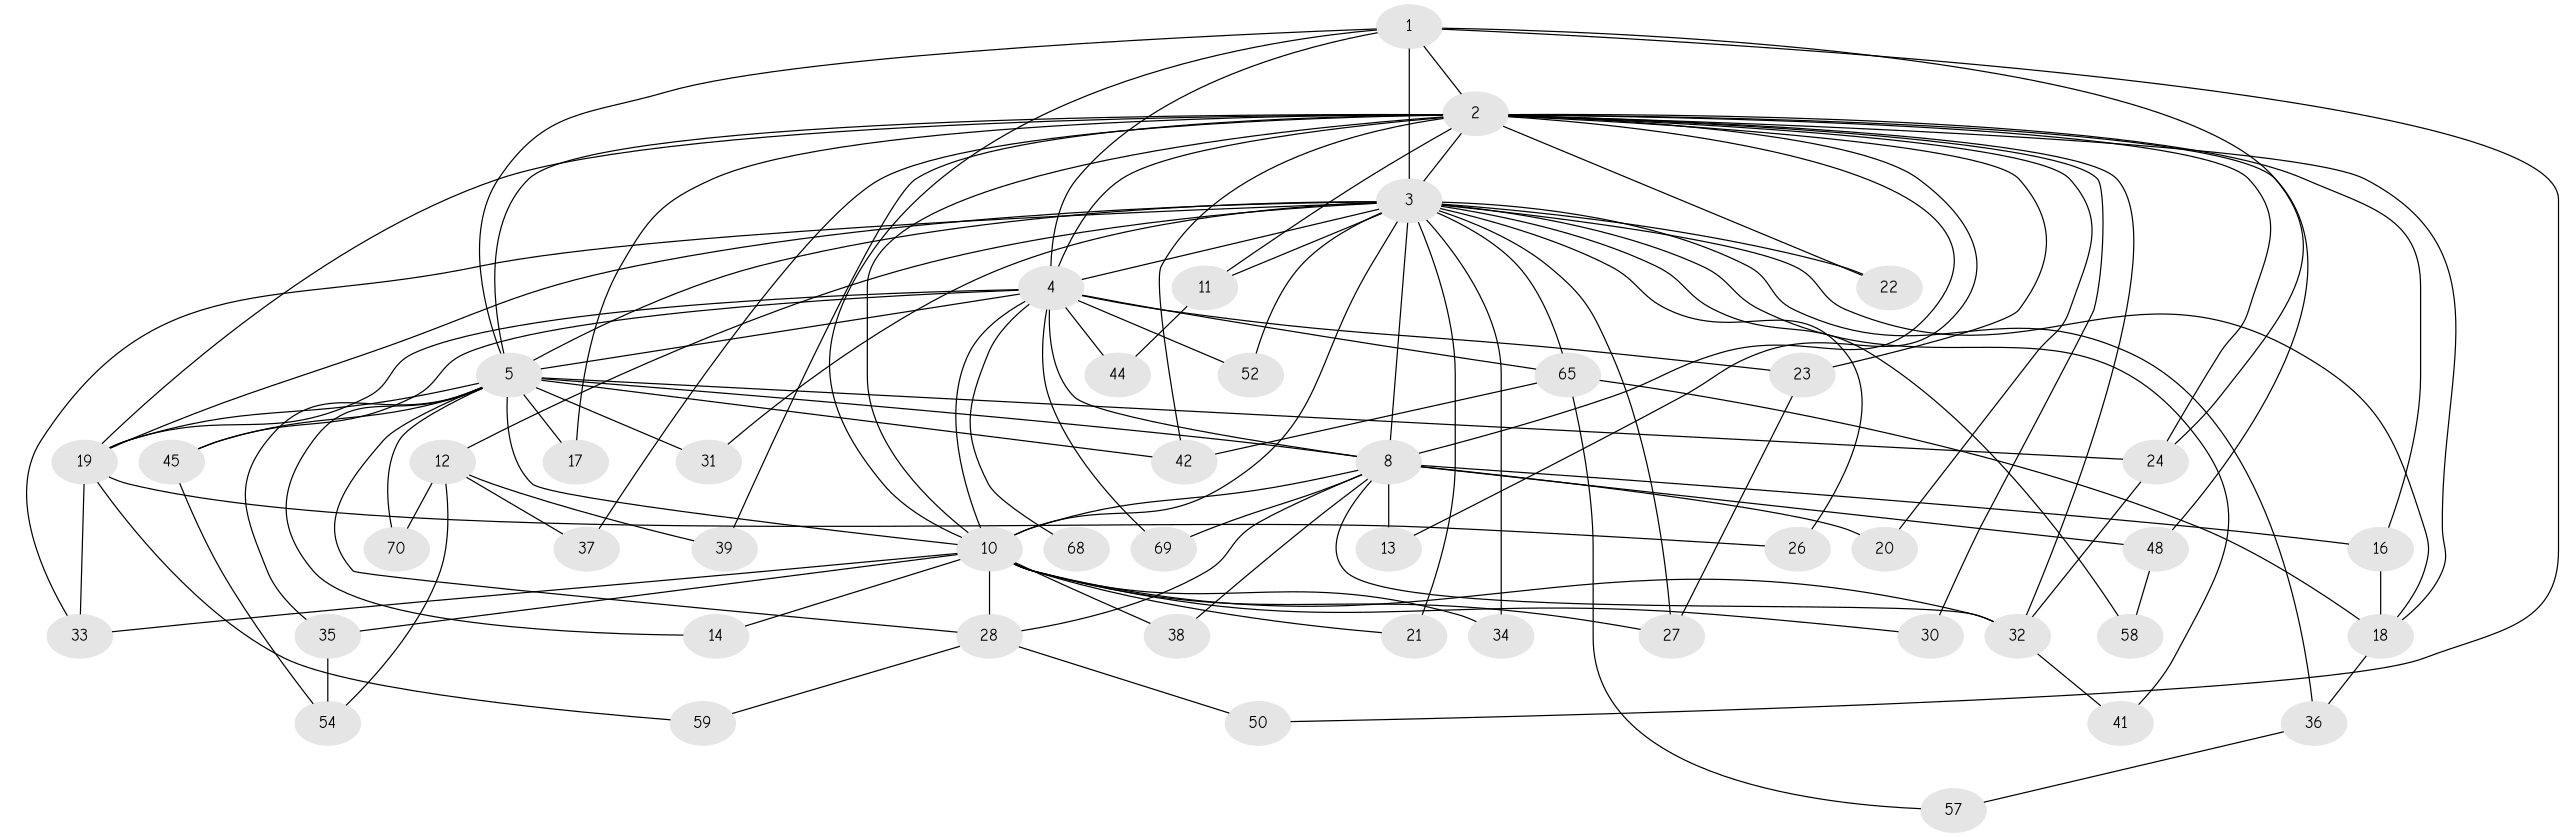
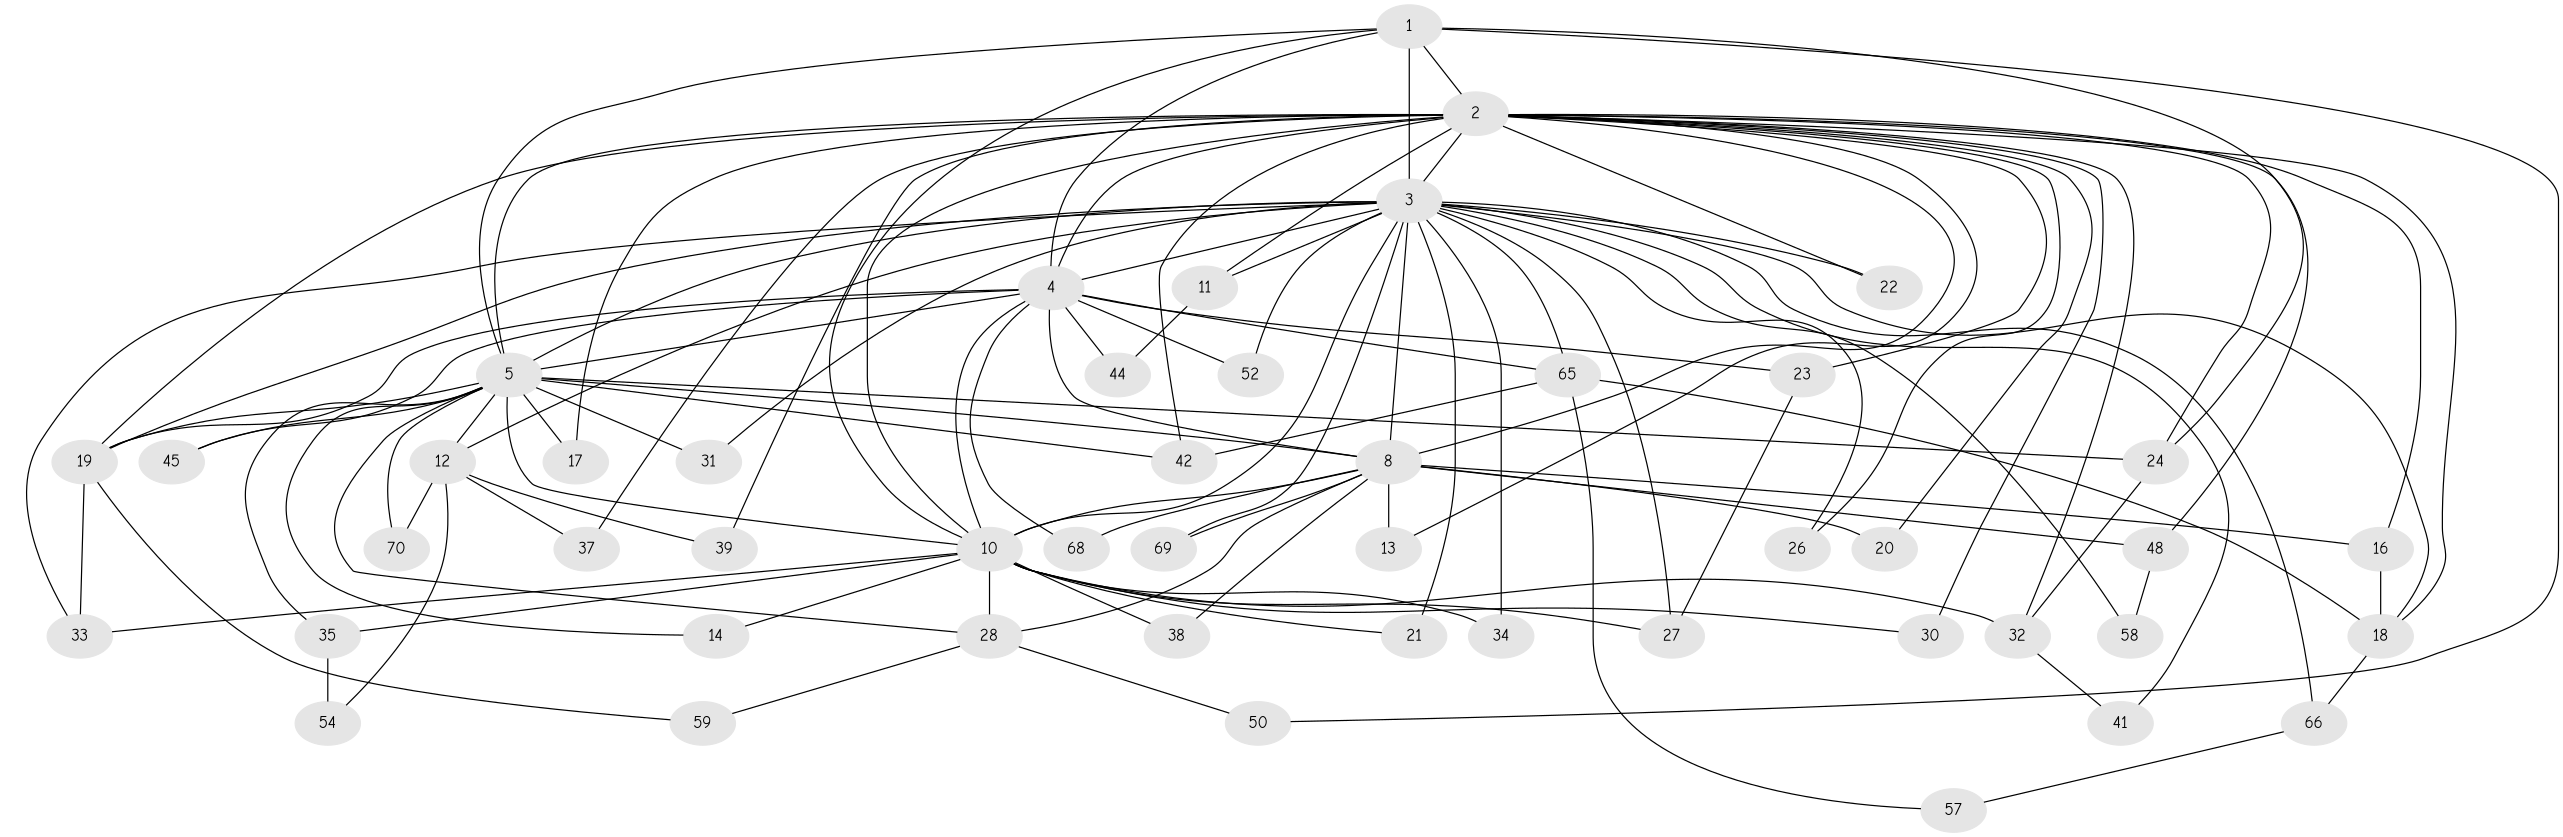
edge "5" -- "12": added
edge "4" -- "69": now "3" -- "69"
edge "19" -- "26": now "2" -- "26"
edge "45" -- "54": removed
edge "8" -- "32": now "8" -- "68"
node "36": label "36" -> "66"
